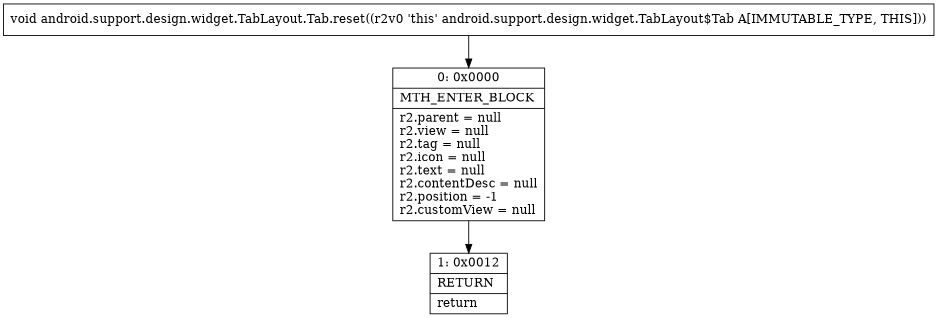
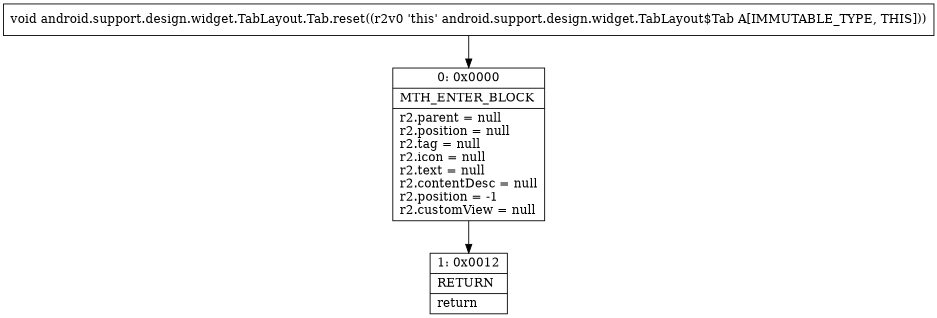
node "0: 0x0000": text "r2.view = null" -> "r2.position = null"
